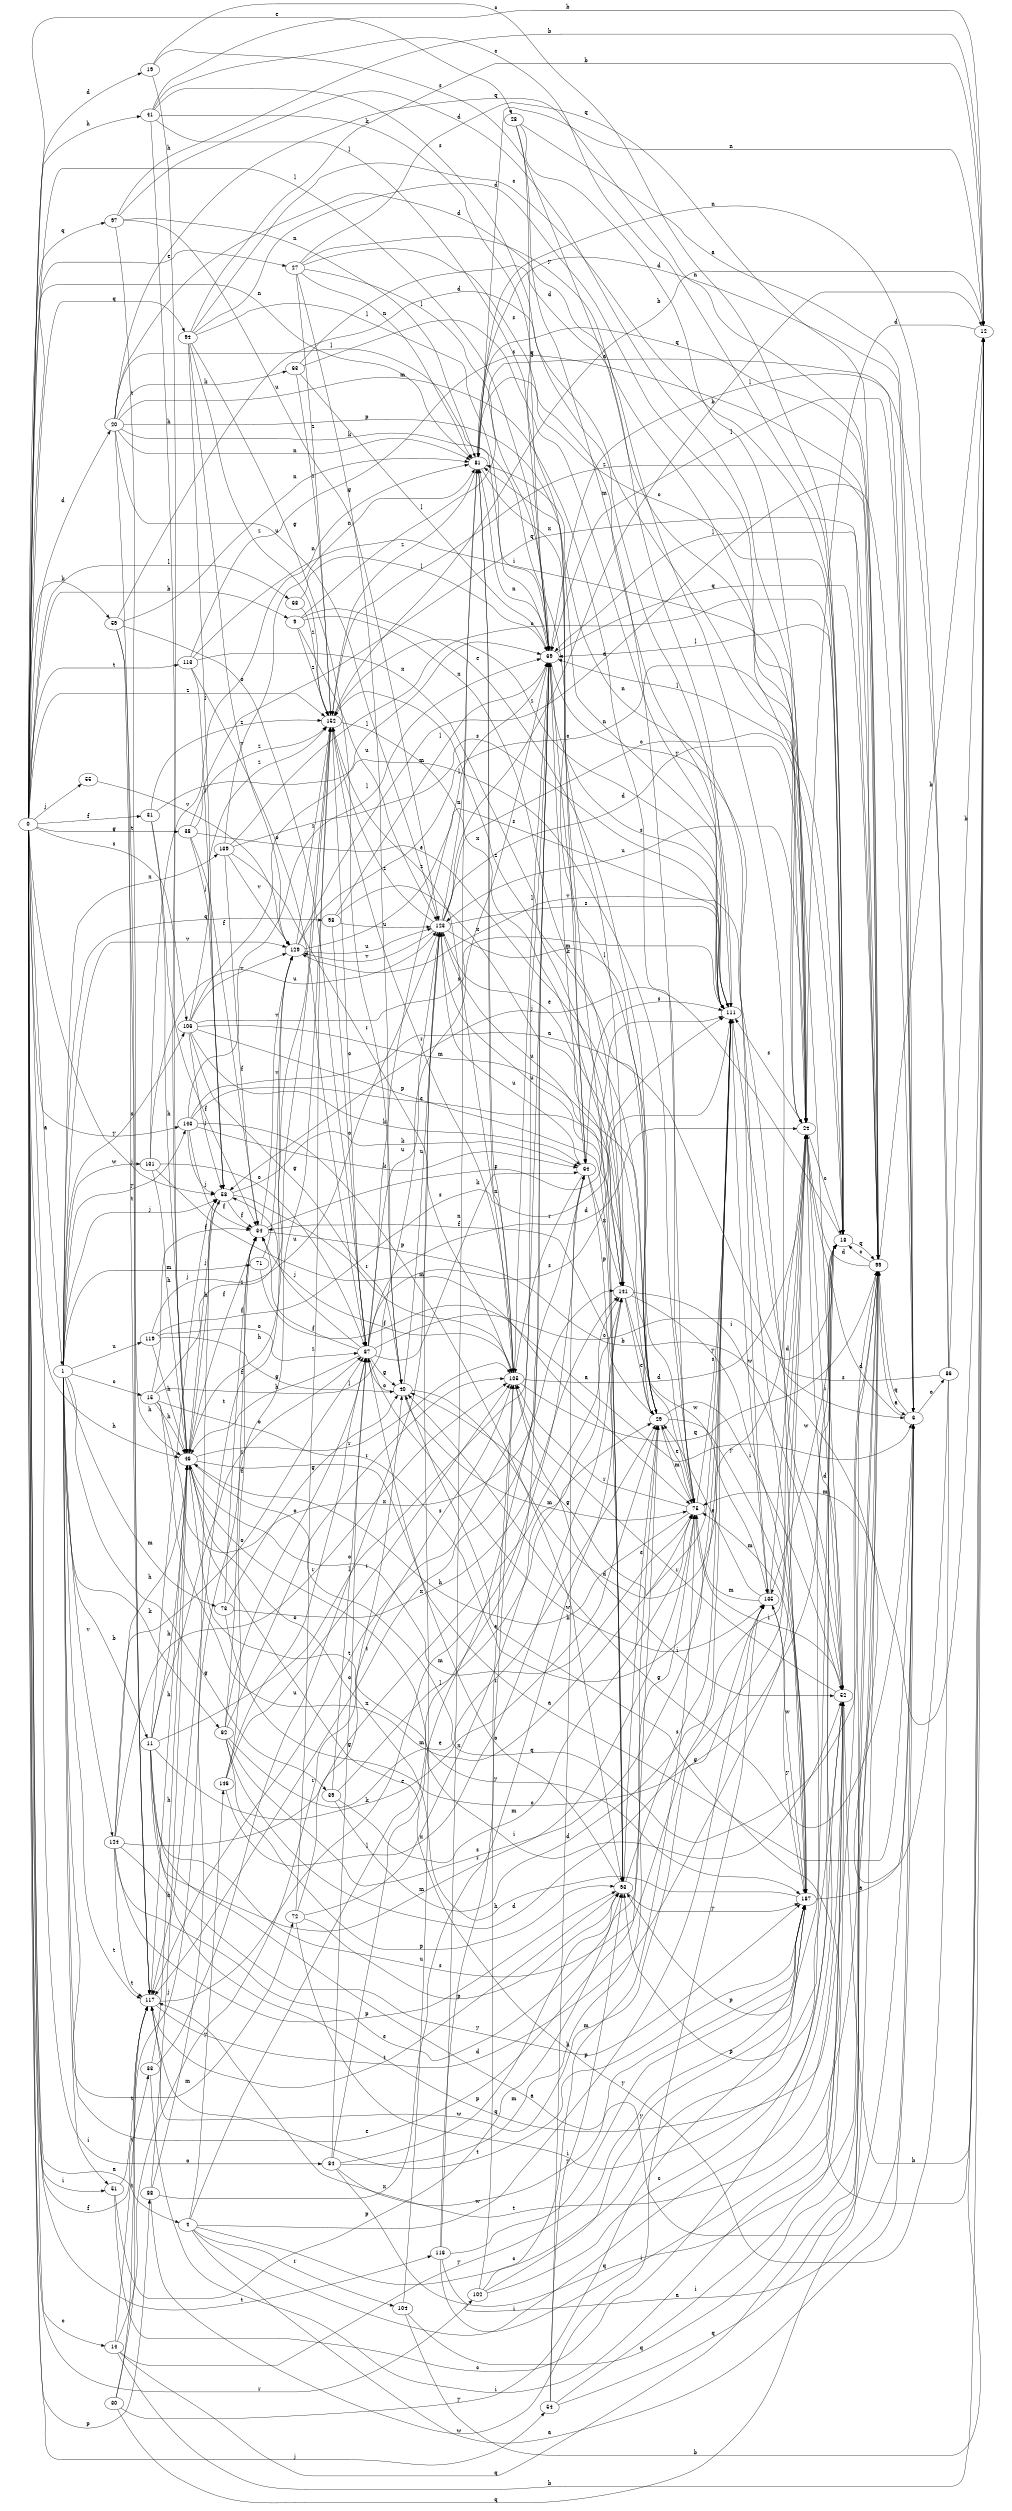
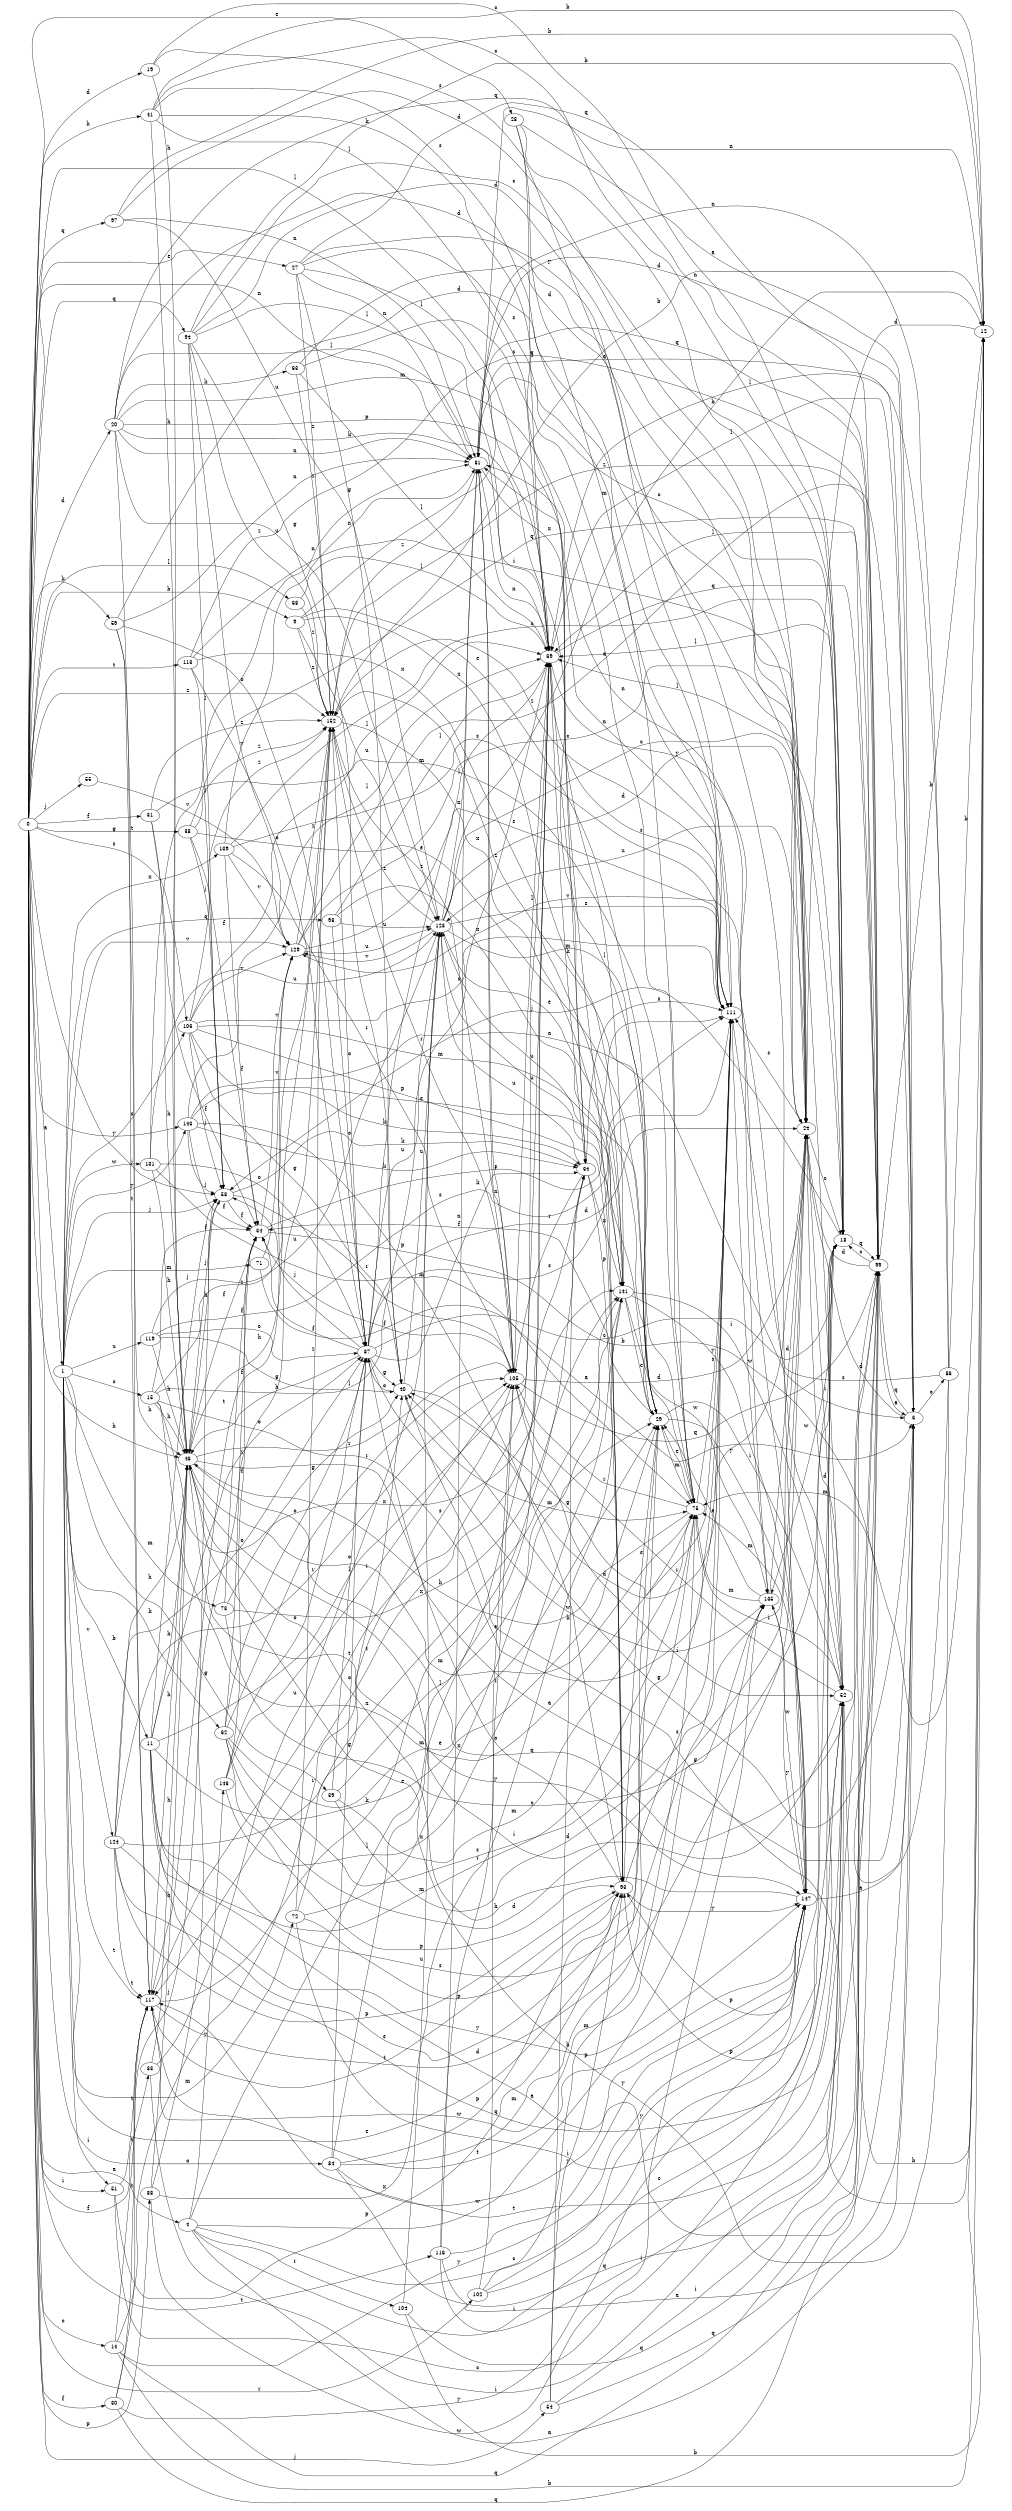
edge "97" -> "117": removed, label "t"
edge "0" -> "30": added, label "f"
node "187": label "187" -> "147"
